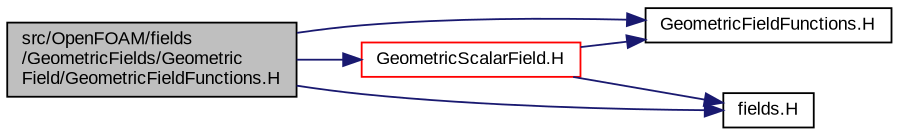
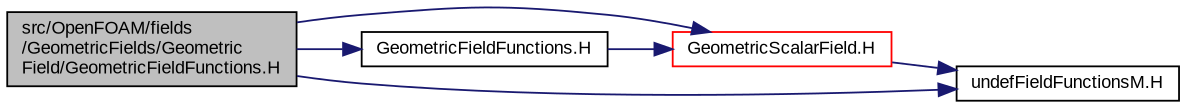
edge "GeometricScalarField.H" -> "GeometricFieldFunctions.H": reversed
node "fields.H": label "fields.H" -> "undefFieldFunctionsM.H"
